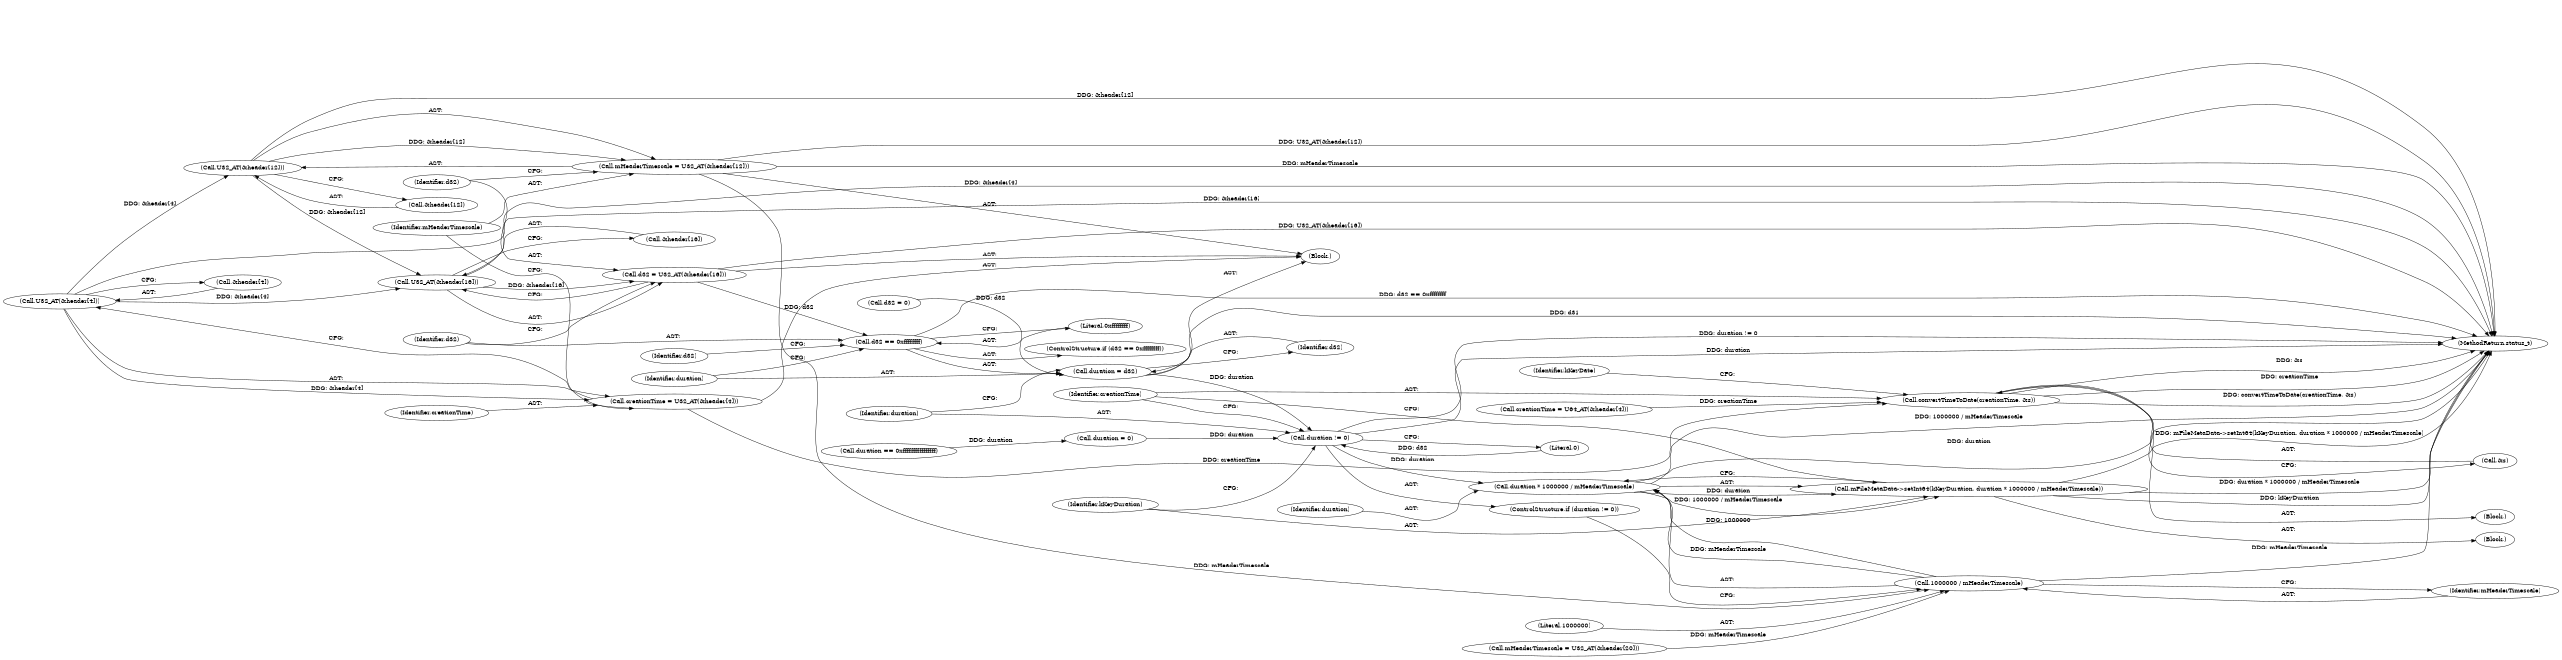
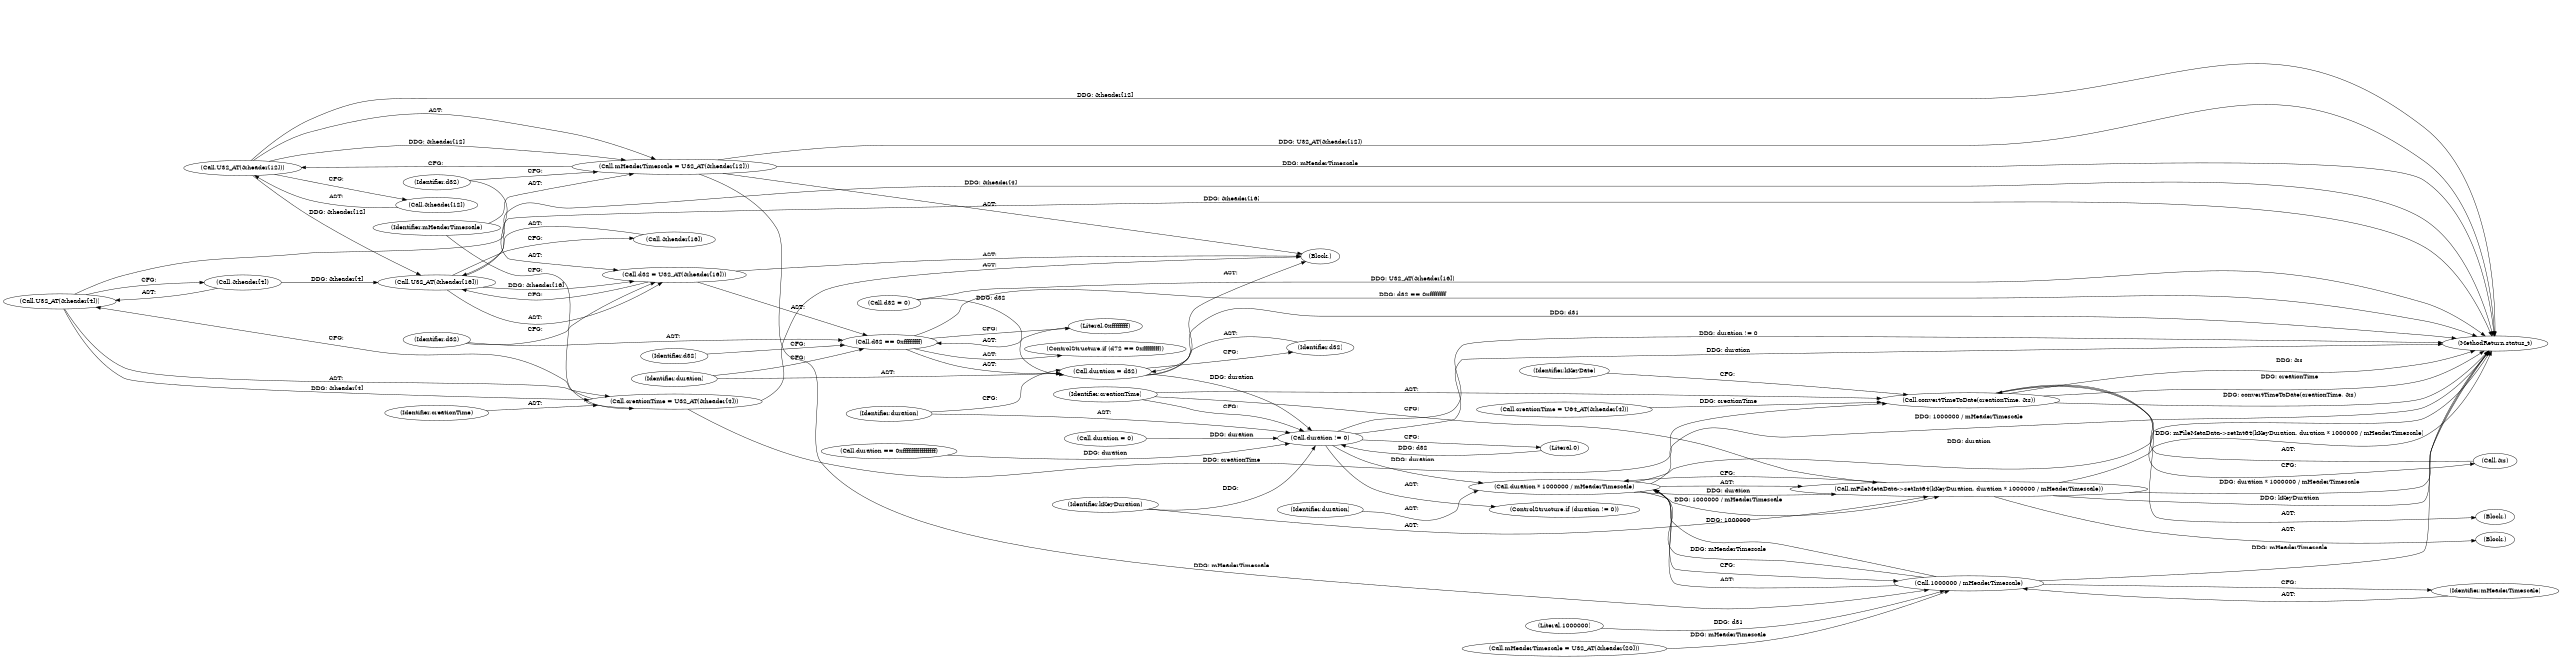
edge "(Call,mHeaderTimescale = U32_AT(&header[12]))" -> "(Call,U32_AT(&header[12]))": label "AST: " -> "CFG: "
edge "(Call,U32_AT(&header[4]))" -> "(Call,U32_AT(&header[12]))": removed, label "DDG: &header[4]"
edge "(Call,d32 = U32_AT(&header[16]))" -> "(MethodReturn,status_t)": now "(Call,d32 = 0)" -> "(MethodReturn,status_t)"
edge "(Call,U32_AT(&header[4]))" -> "(Call,U32_AT(&header[16]))": now "(Call,&header[4])" -> "(Call,U32_AT(&header[16]))"
edge "(Call,d32 = U32_AT(&header[16]))" -> "(Call,d32 == 0xffffffff)": label "DDG: d32" -> "AST: "
node "(ControlStructure,if (d32 == 0xffffffff))": label "(ControlStructure,if (d32 == 0xffffffff))" -> "(ControlStructure,if (d72 == 0xffffffff))"
edge "(Call,duration == 0xffffffffffffffff)" -> "(Call,duration = 0)": now "(Call,duration == 0xffffffffffffffff)" -> "(Call,duration != 0)"
edge "(Identifier,kKeyDuration)" -> "(Call,duration != 0)": label "CFG: " -> "DDG: "
edge "(ControlStructure,if (duration != 0))" -> "(Call,1000000 / mHeaderTimescale)": now "(Call,duration * 1000000 / mHeaderTimescale)" -> "(Call,1000000 / mHeaderTimescale)"
edge "(Literal,1000000)" -> "(Call,1000000 / mHeaderTimescale)": label "AST: " -> "DDG: d31"
